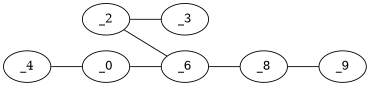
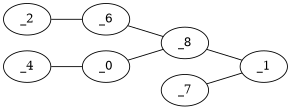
node "_3": removed
edge "_0" -- "_6": now "_0" -- "_8"
node "_9": label "_9" -> "_1"
node "_7": added
